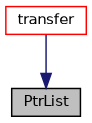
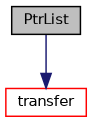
edge "transfer" -> "PtrList": reversed
